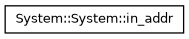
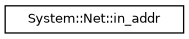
node "System::System::in_addr": label "System::System::in_addr" -> "System::Net::in_addr"
